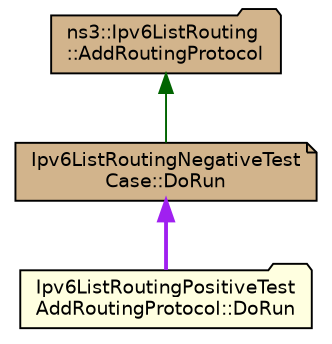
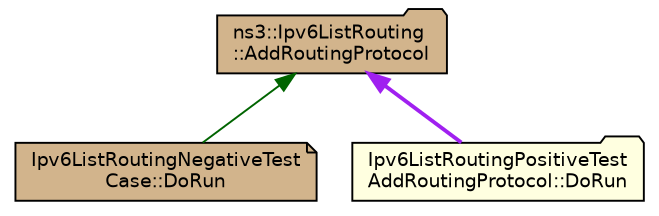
edge "Ipv6ListRoutingPositiveTest AddRoutingProtocol::DoRun" -> "Ipv6ListRoutingNegativeTest Case::DoRun": now "Ipv6ListRoutingPositiveTest AddRoutingProtocol::DoRun" -> "ns3::Ipv6ListRouting ::AddRoutingProtocol"
